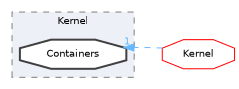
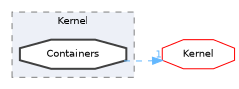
edge "Kernel" -> "Containers": reversed
